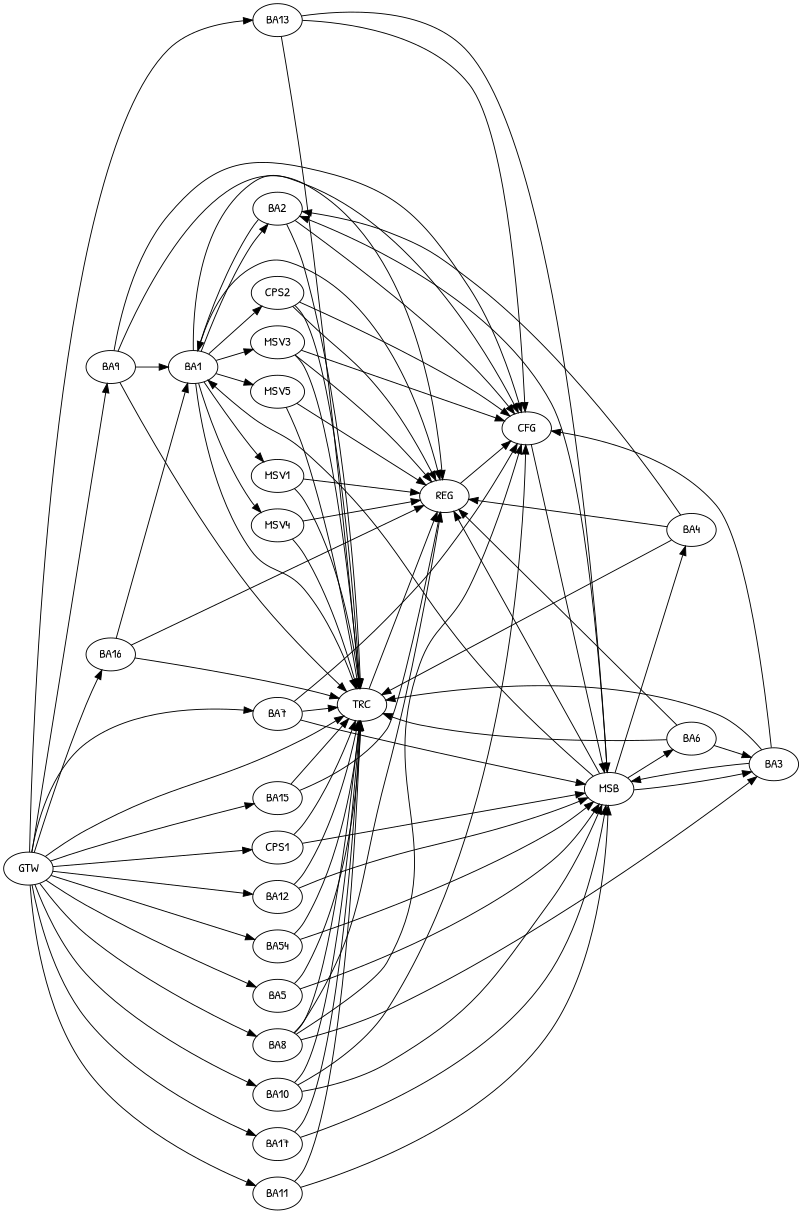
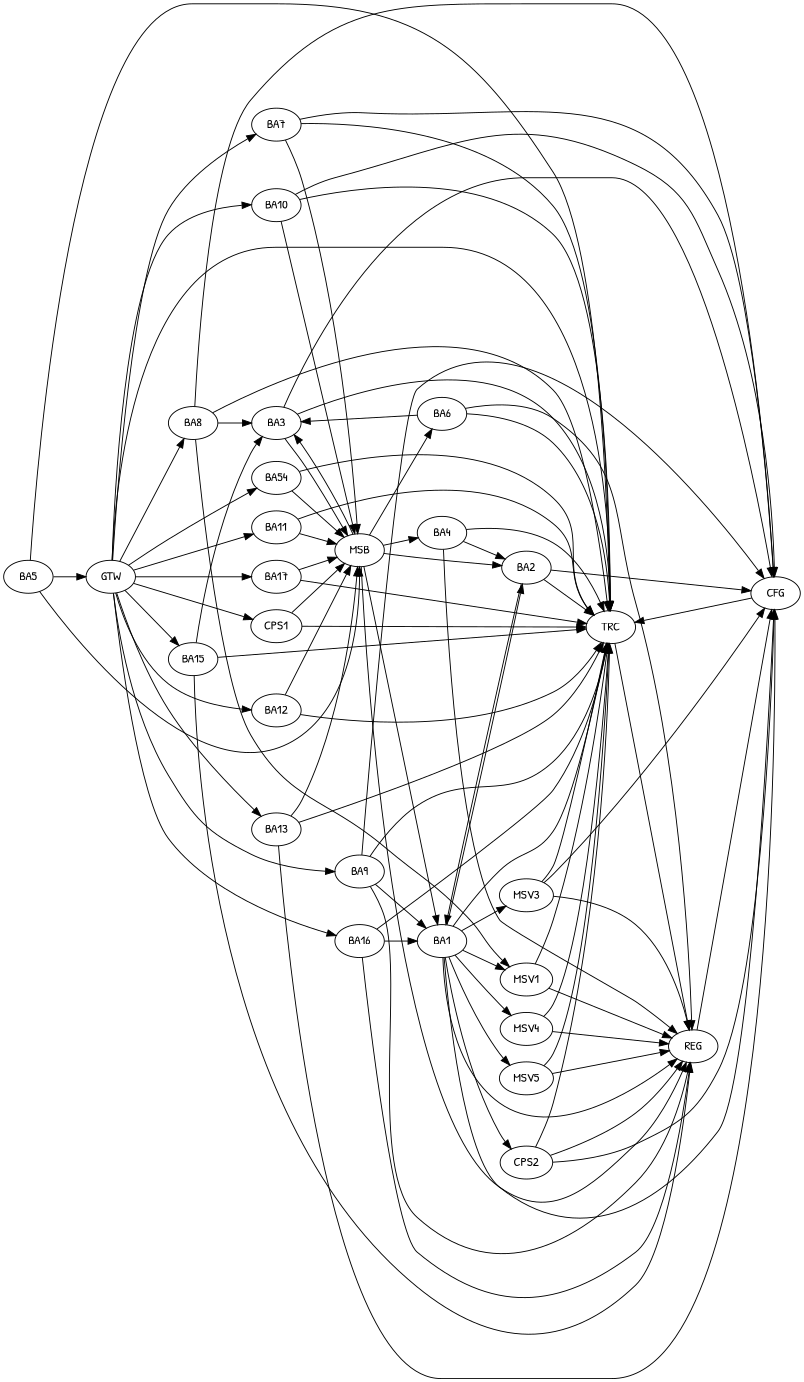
edge "BA15" -> "BA3": added
edge "CFG" -> "MSB": now "CFG" -> "TRC"
edge "BA8" -> "REG": now "BA8" -> "MSV1"
edge "GTW" -> "BA5": reversed
